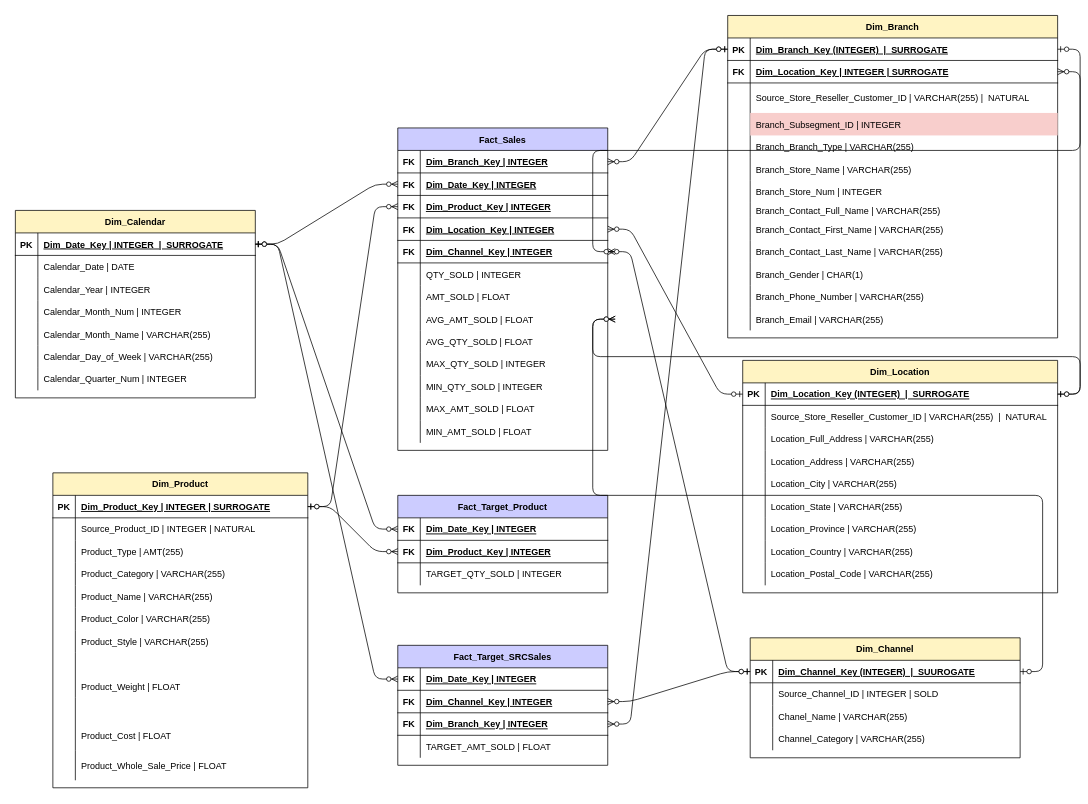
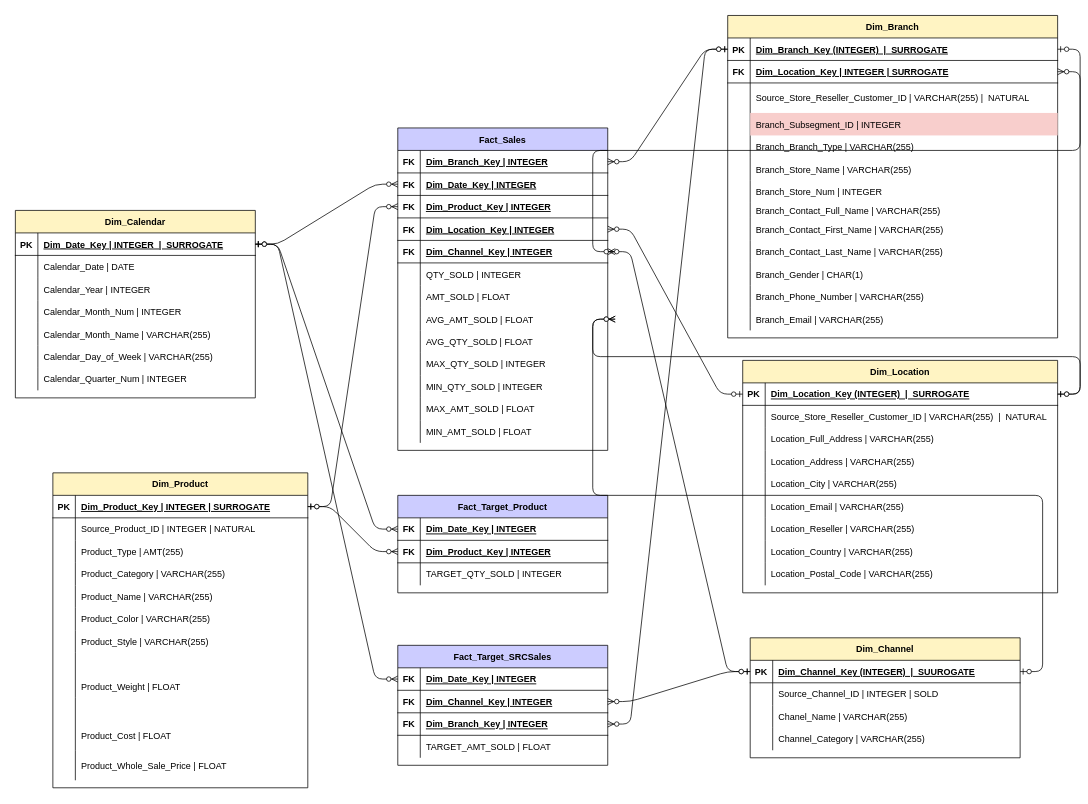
node "Location_State | VARCHAR(255)": label "Location_State | VARCHAR(255)" -> "Location_Email | VARCHAR(255)"
node "Location_Province | VARCHAR(255)": label "Location_Province | VARCHAR(255)" -> "Location_Reseller | VARCHAR(255)"
